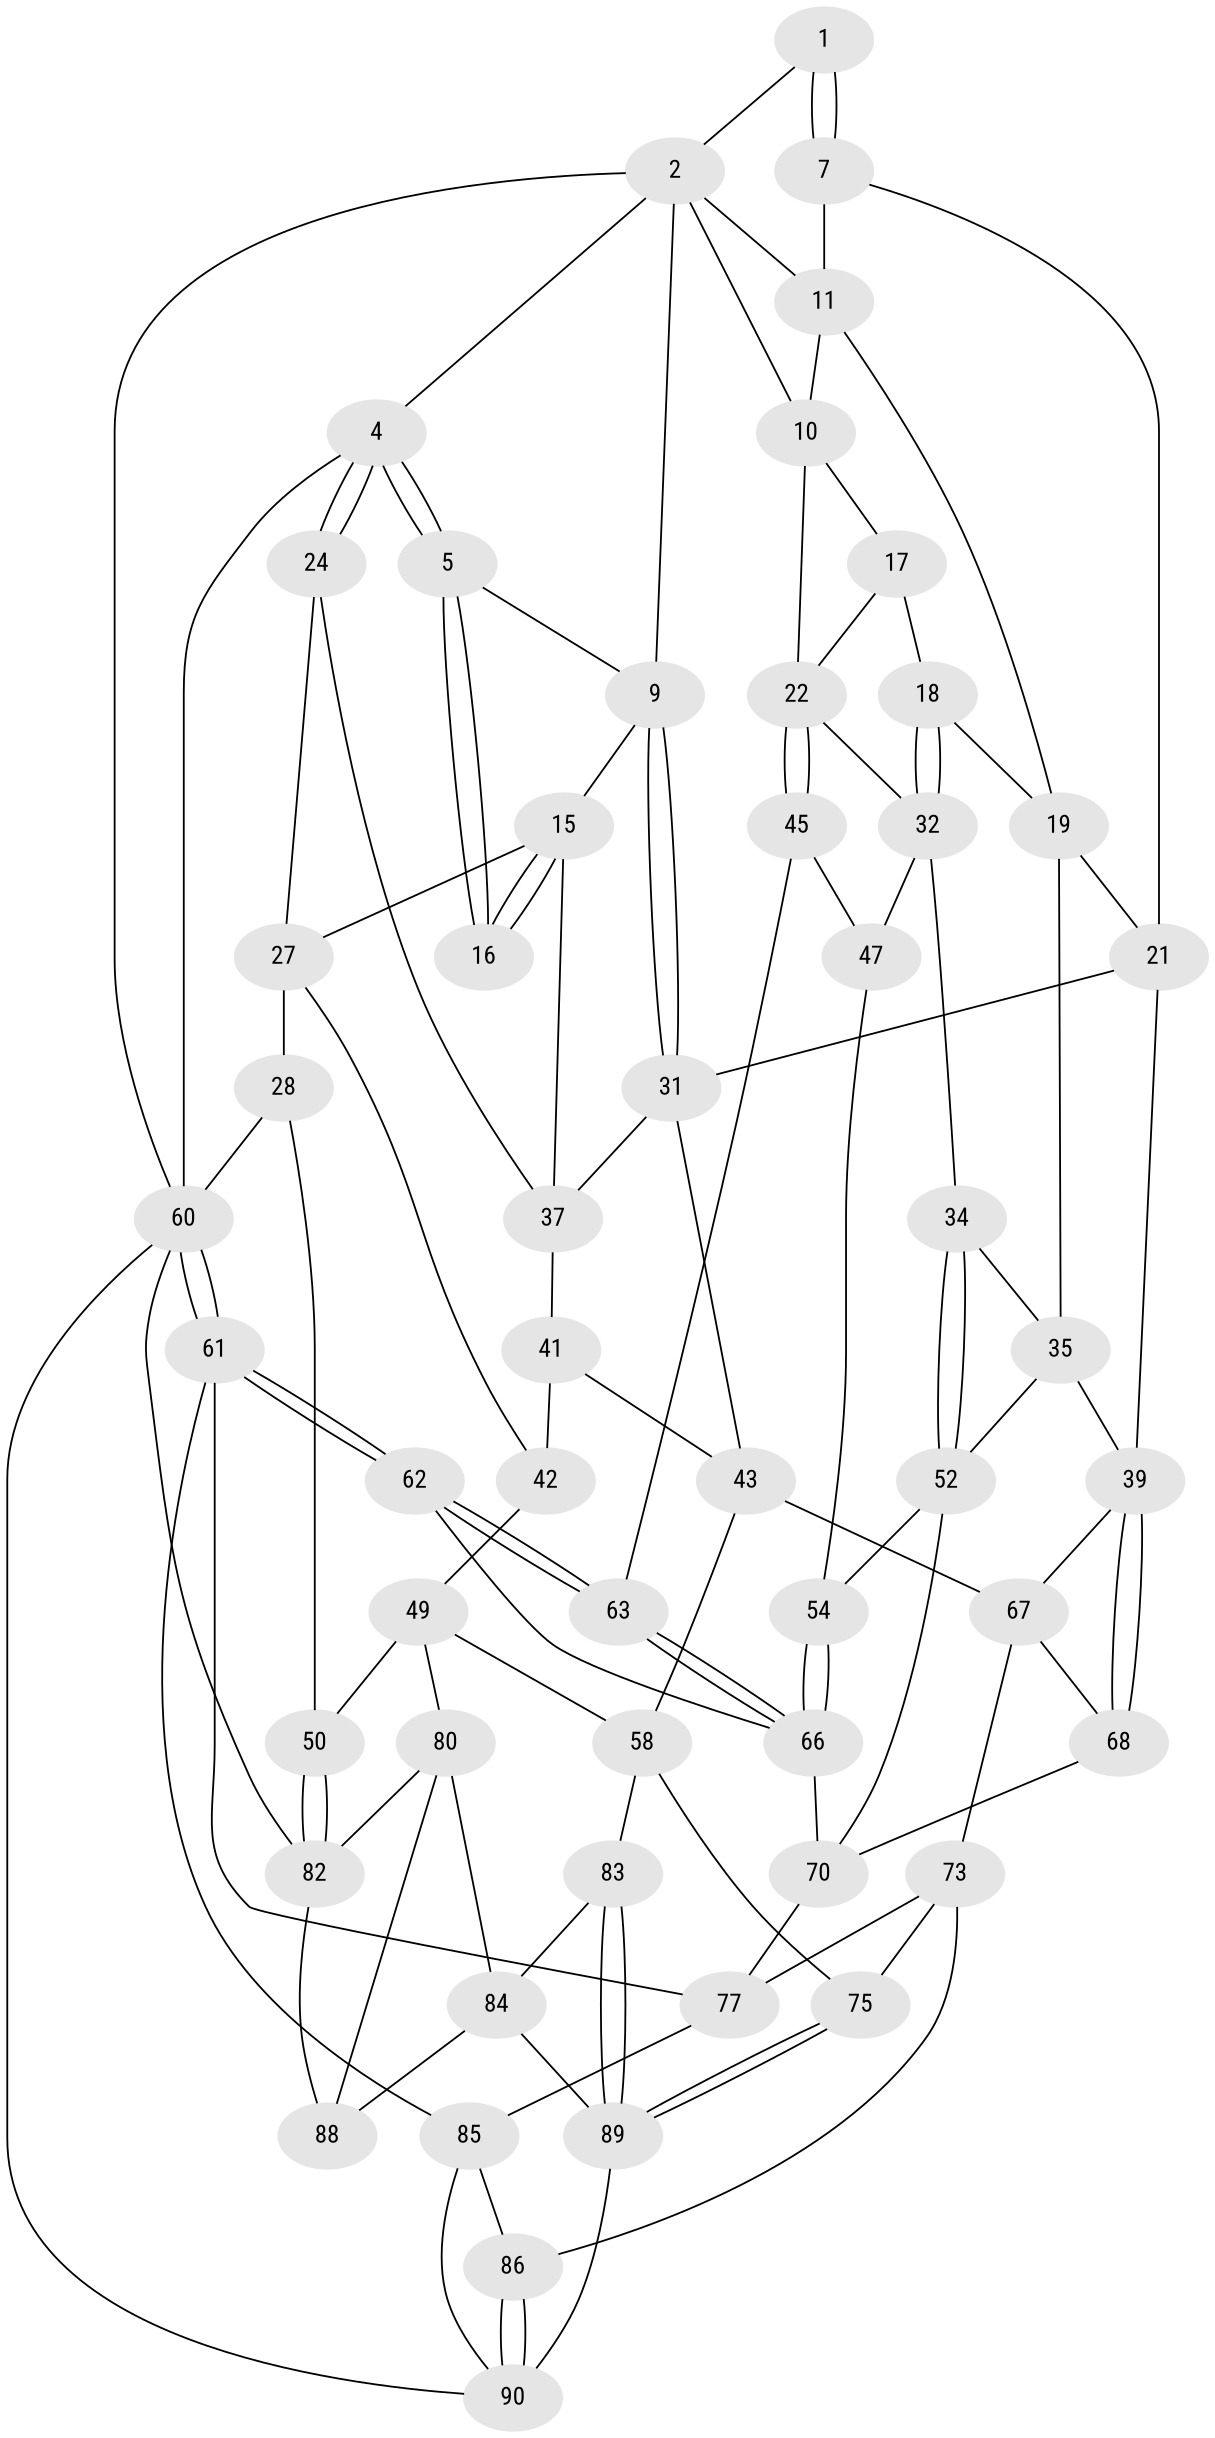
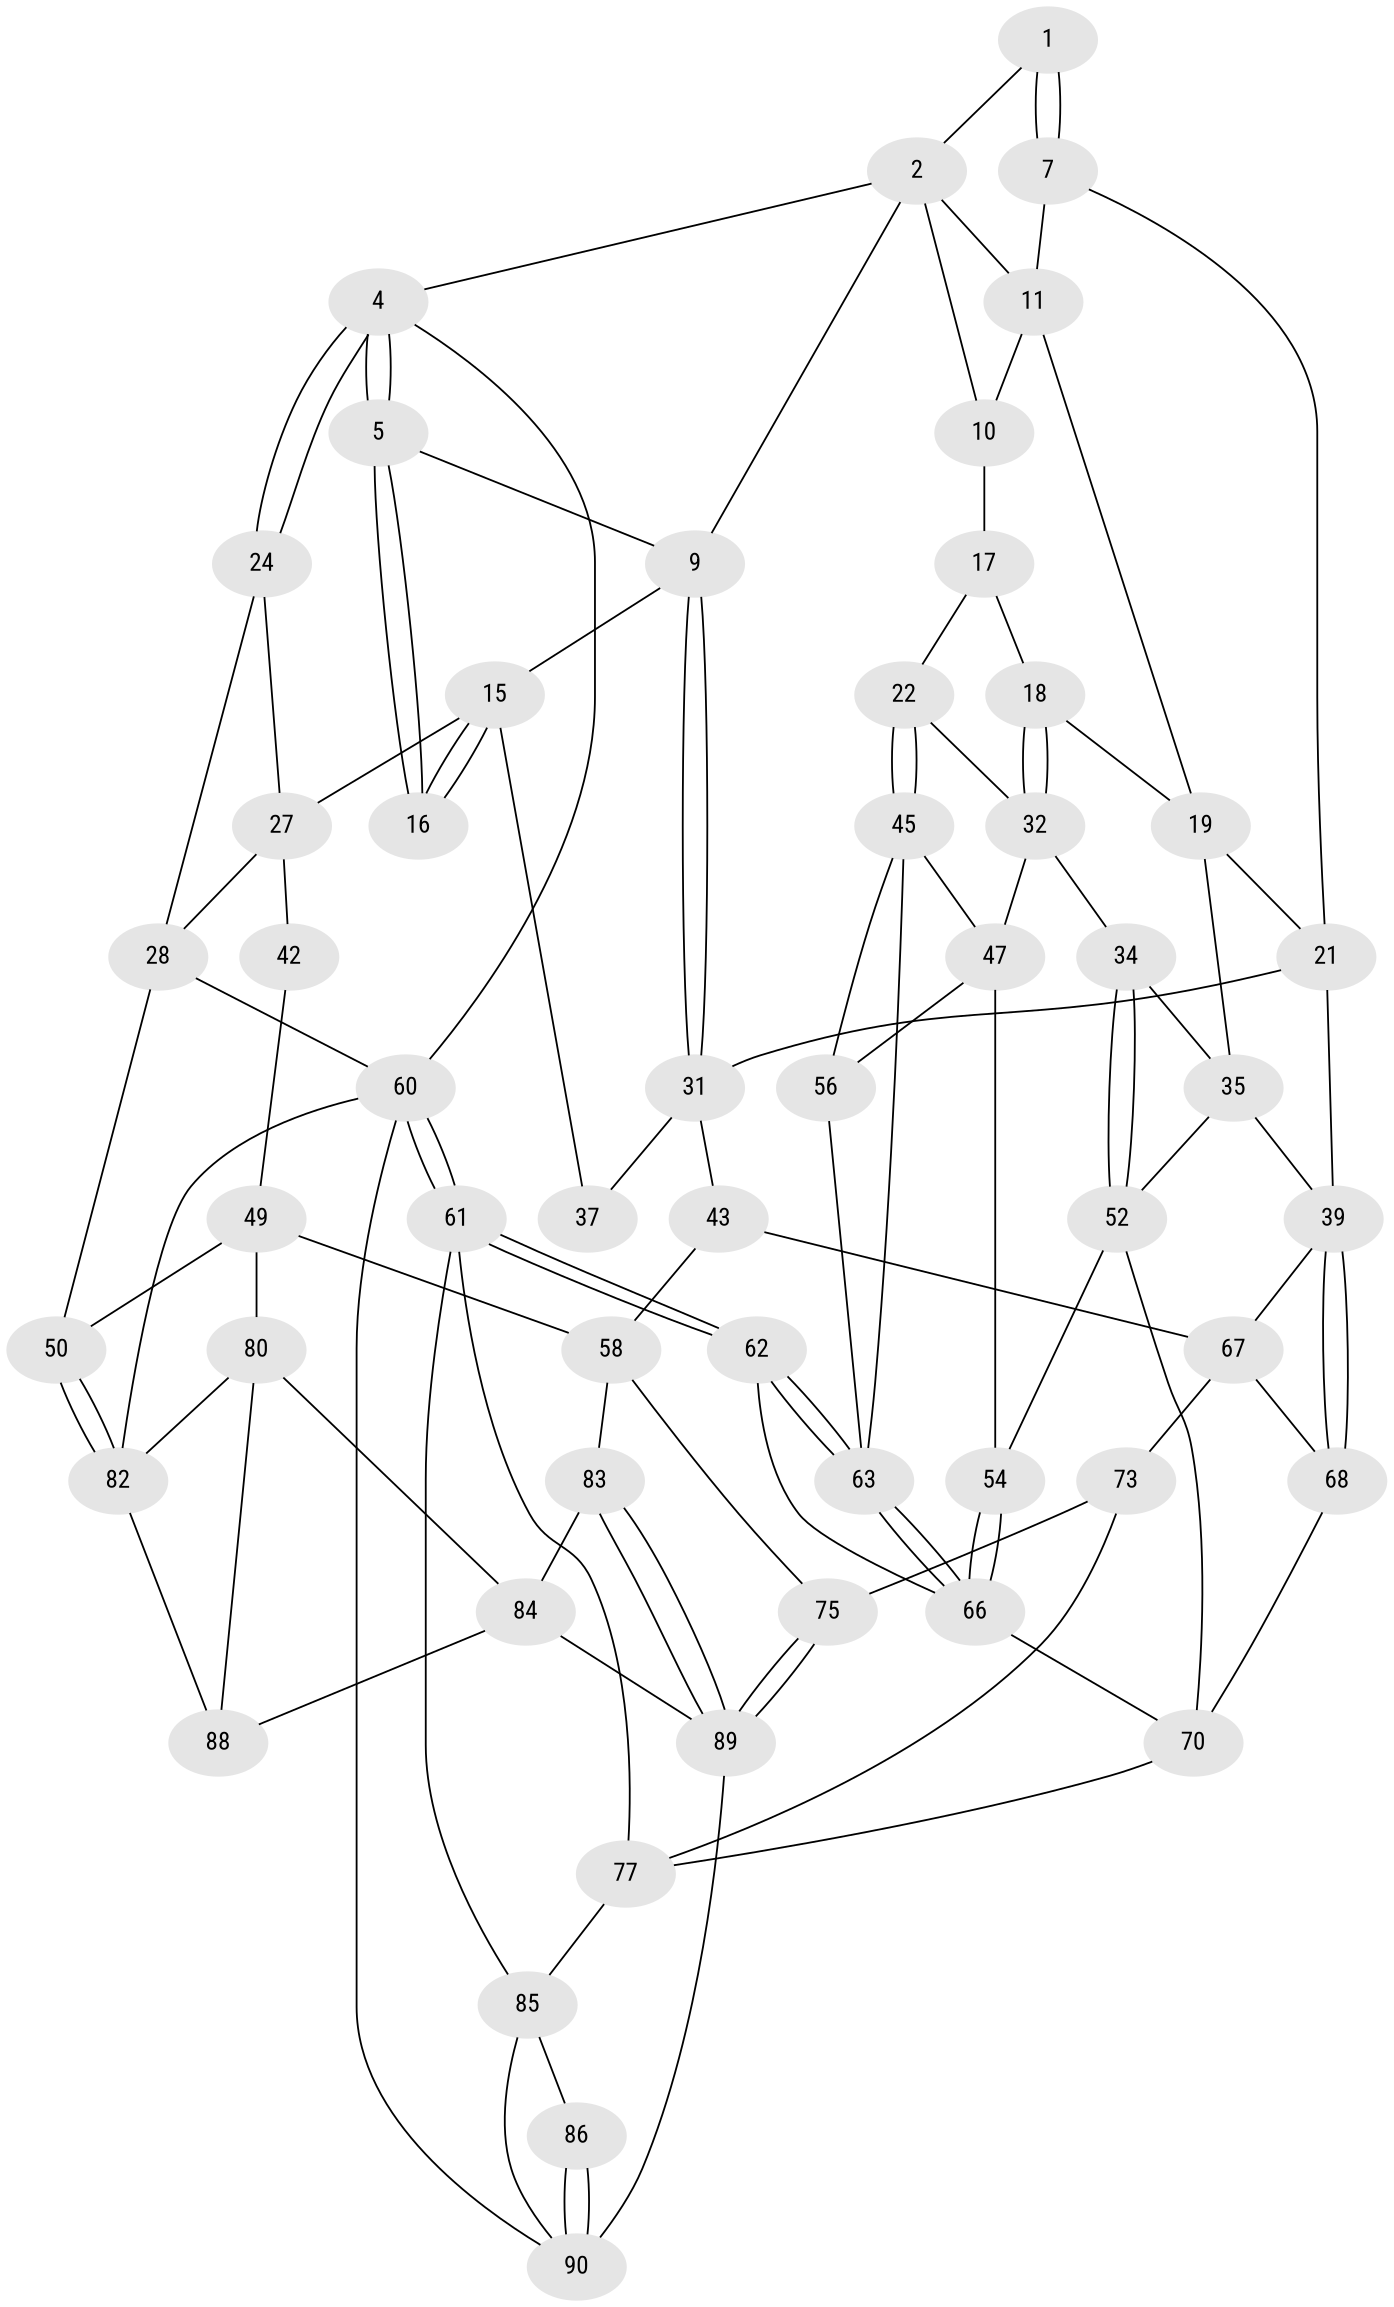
edge "2" -- "60": removed
edge "10" -- "22": removed
edge "24" -- "37": now "24" -- "28"
node "56": added
node "41": removed
edge "73" -- "86": removed
